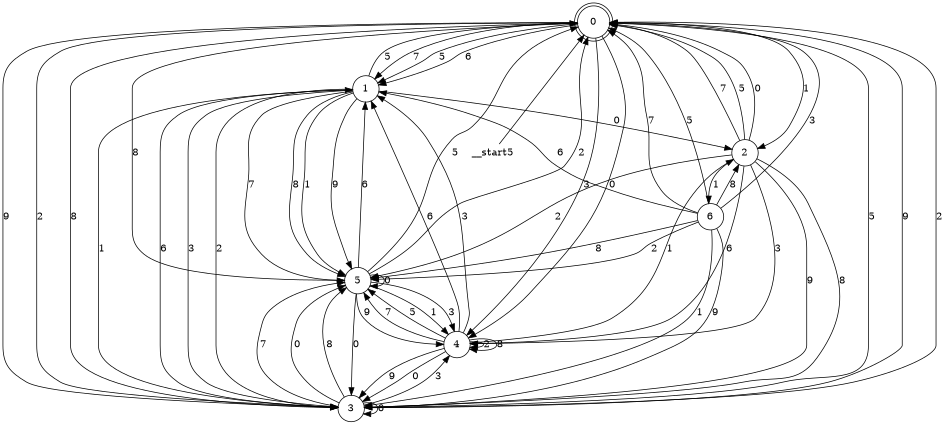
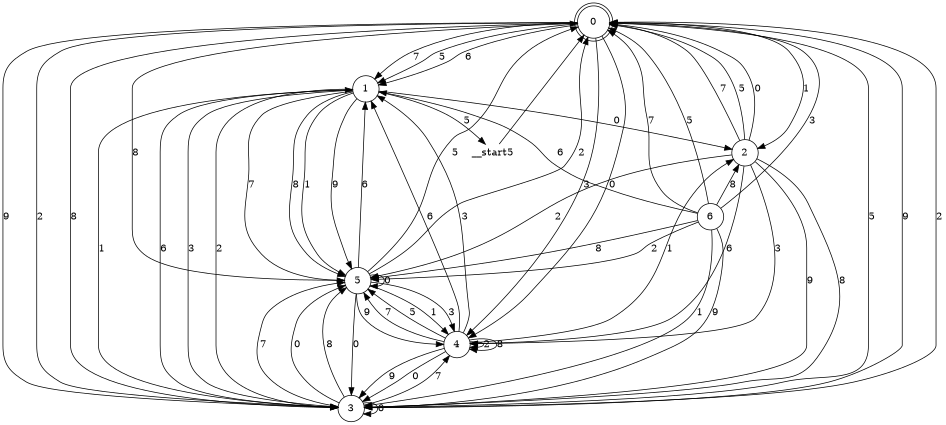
edge "1" -> "0": now "1" -> "__start5"
edge "2" -> "6": removed, label "1"
edge "3" -> "4": label "3" -> "7"
